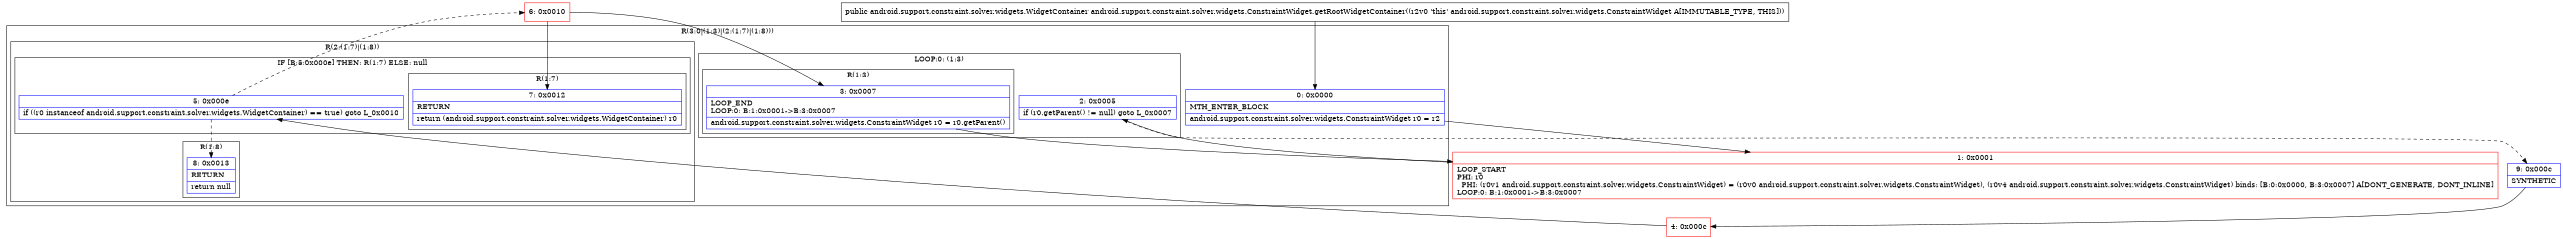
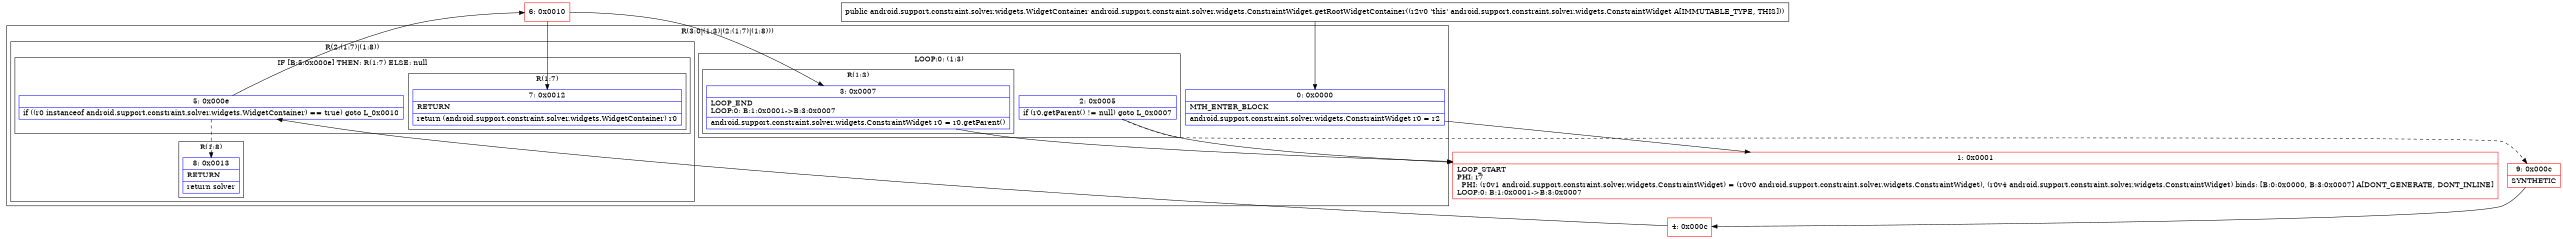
edge "5: 0x000e" -> "6: 0x0010": style dashed -> solid
edge "1: 0x0001" -> "2: 0x0005": reversed
node "9: 0x000c": color blue -> red
node "1: 0x0001": text "PHI: r0" -> "PHI: r7"
node "8: 0x0013": text "return null" -> "return solver"
